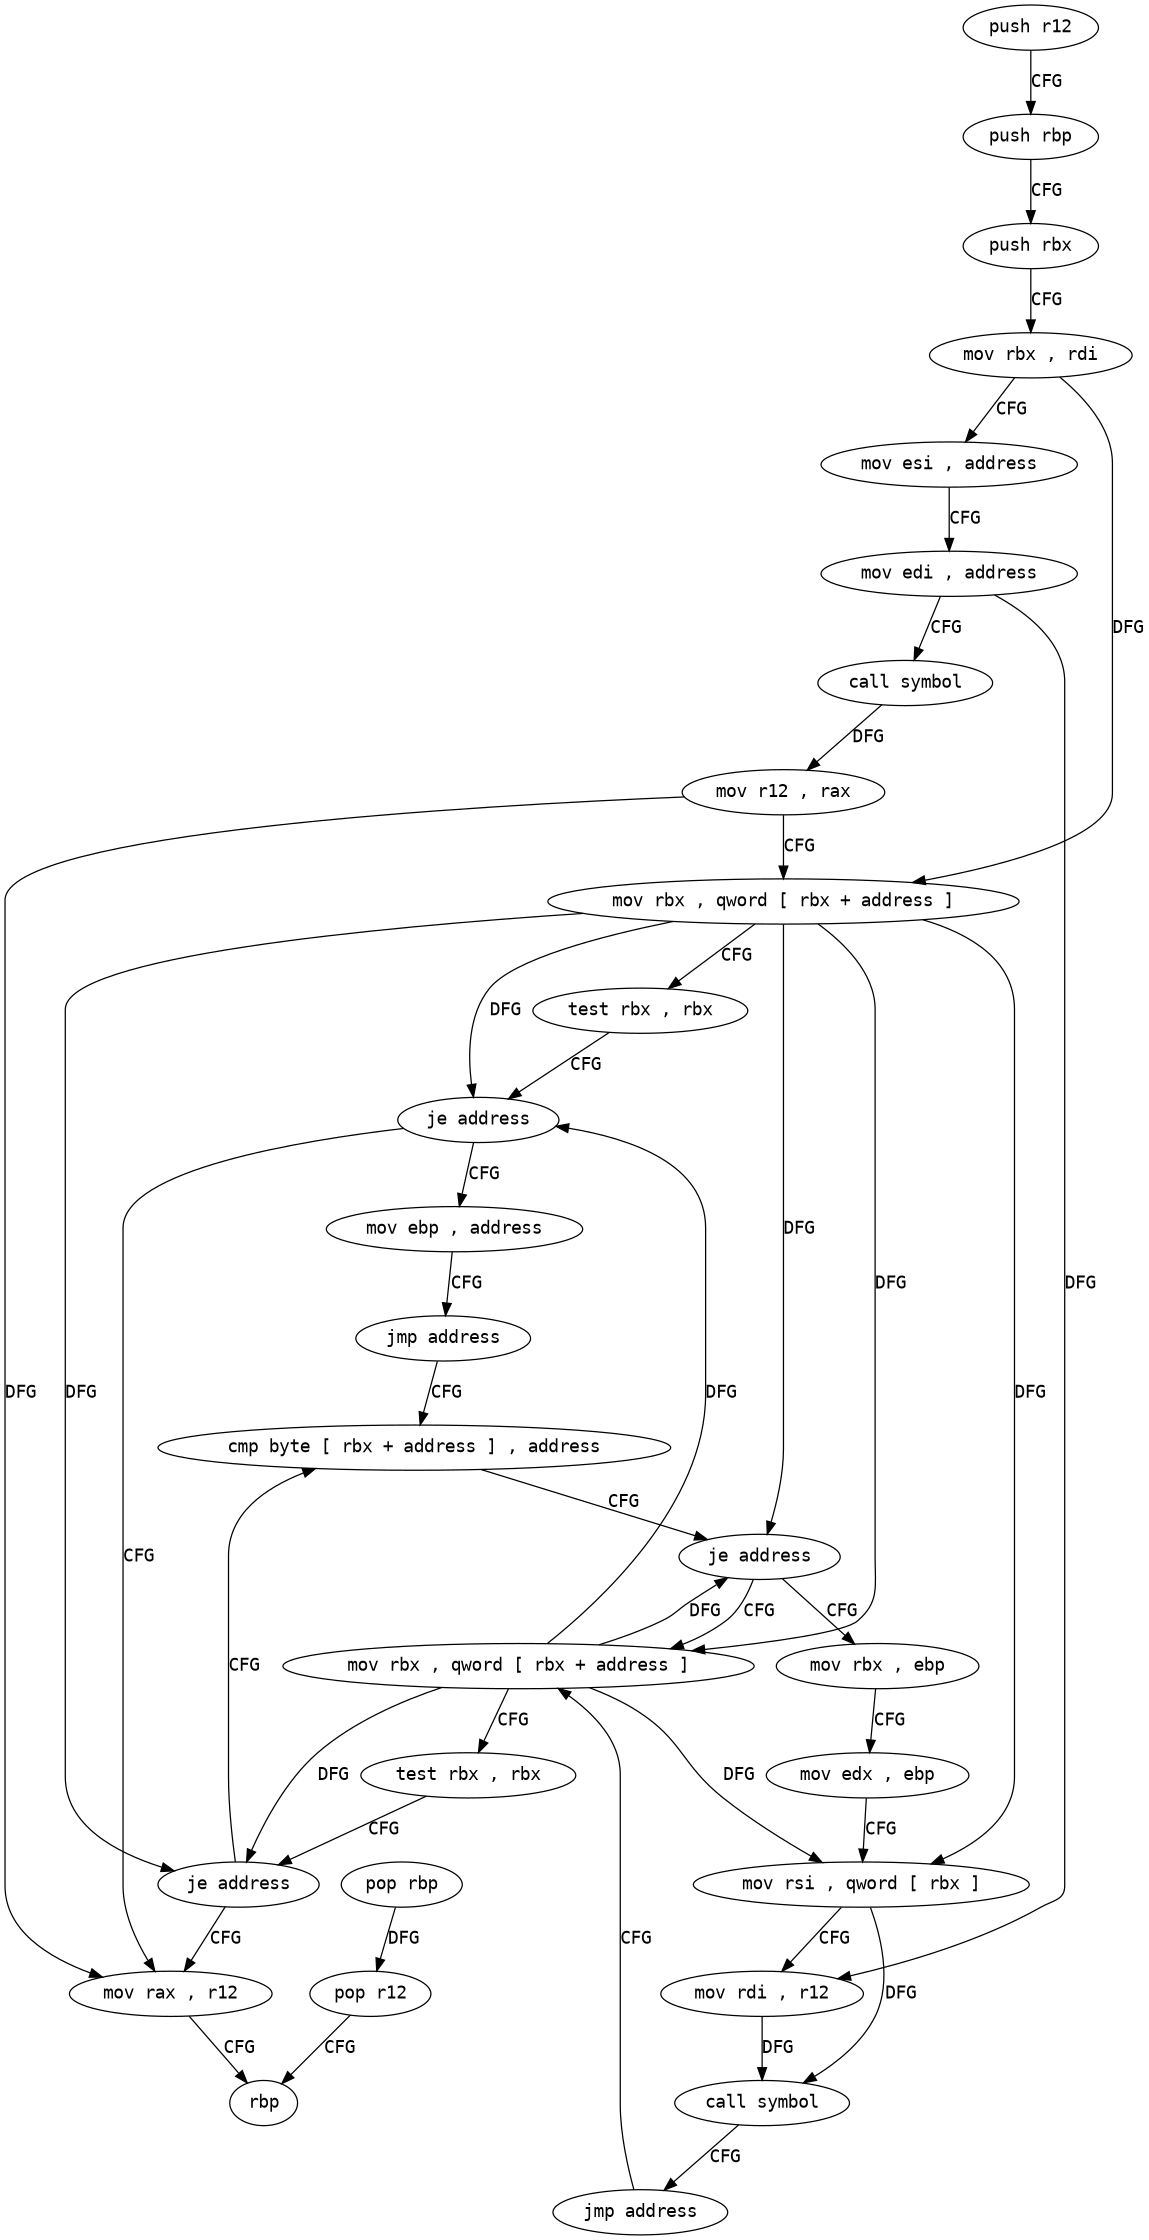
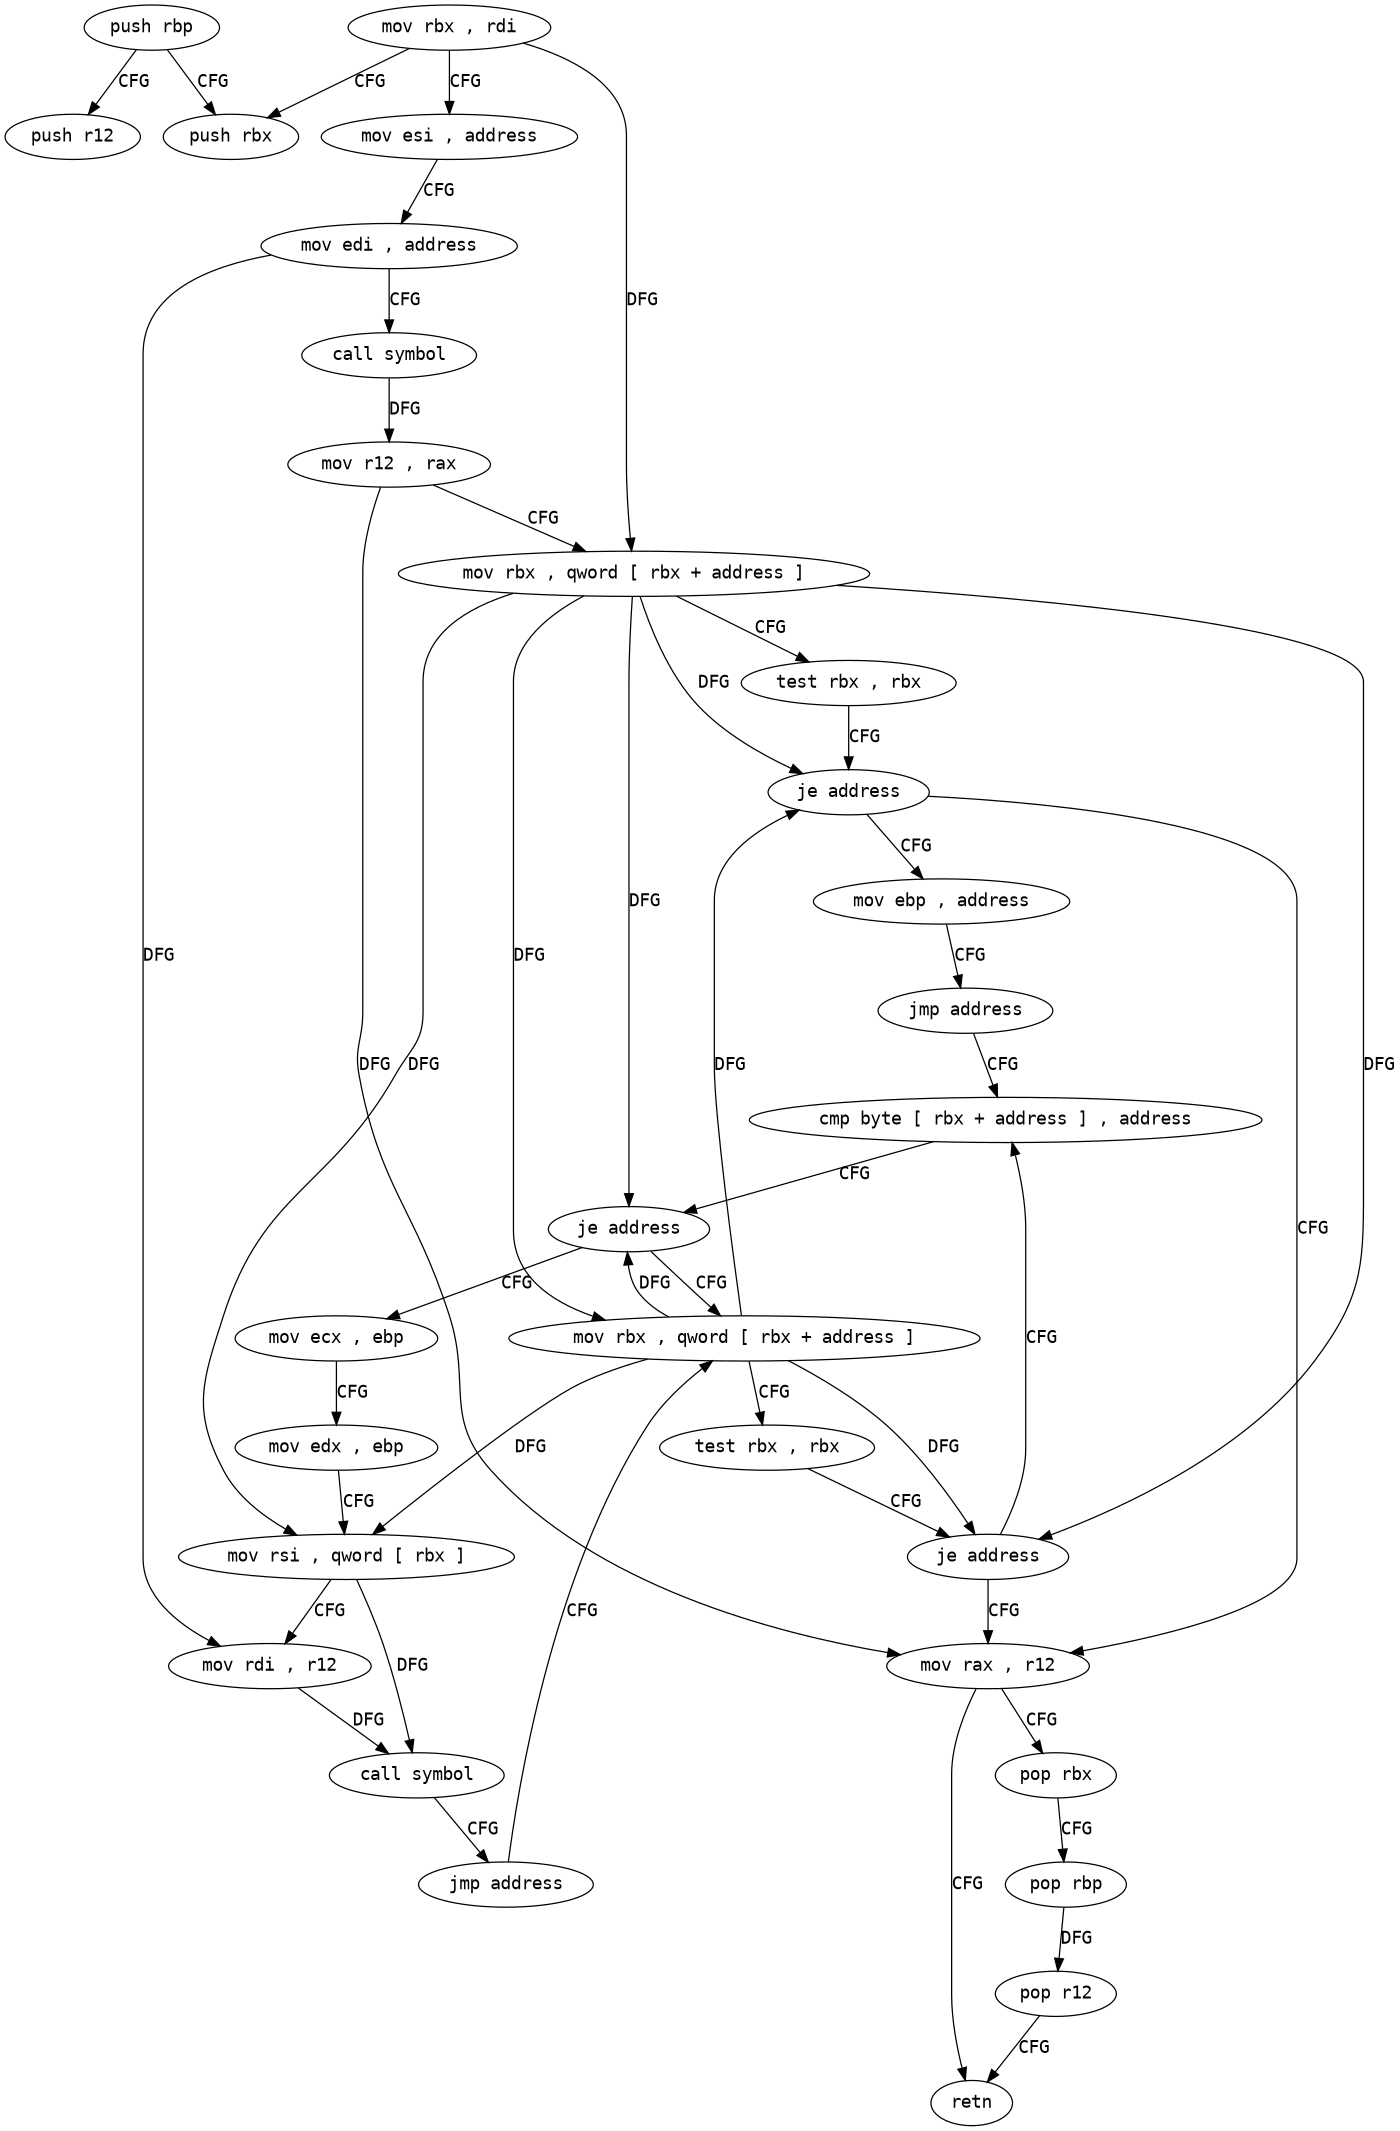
edge "push r12" -> "push rbp": reversed
edge "push rbx" -> "mov rbx , rdi": reversed
node "mov rbx , ebp": label "mov rbx , ebp" -> "mov ecx , ebp"
node "pop rbx": added
node "rbp": label "rbp" -> "retn"
